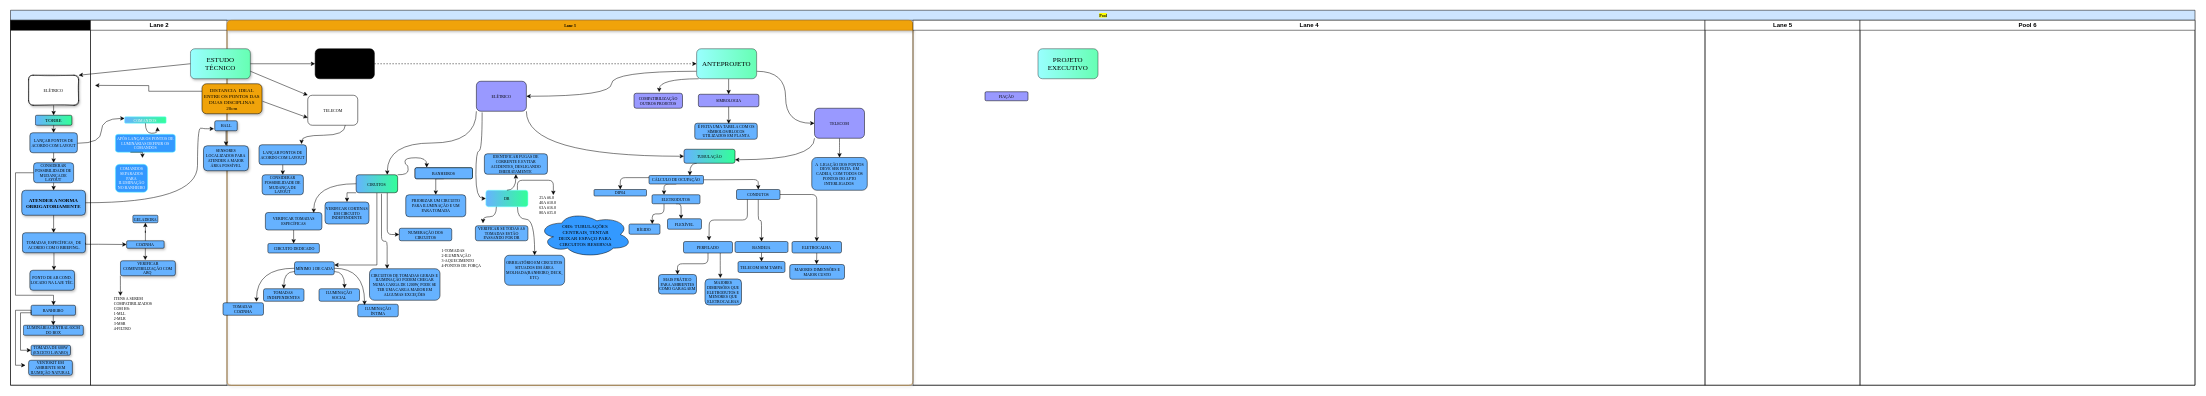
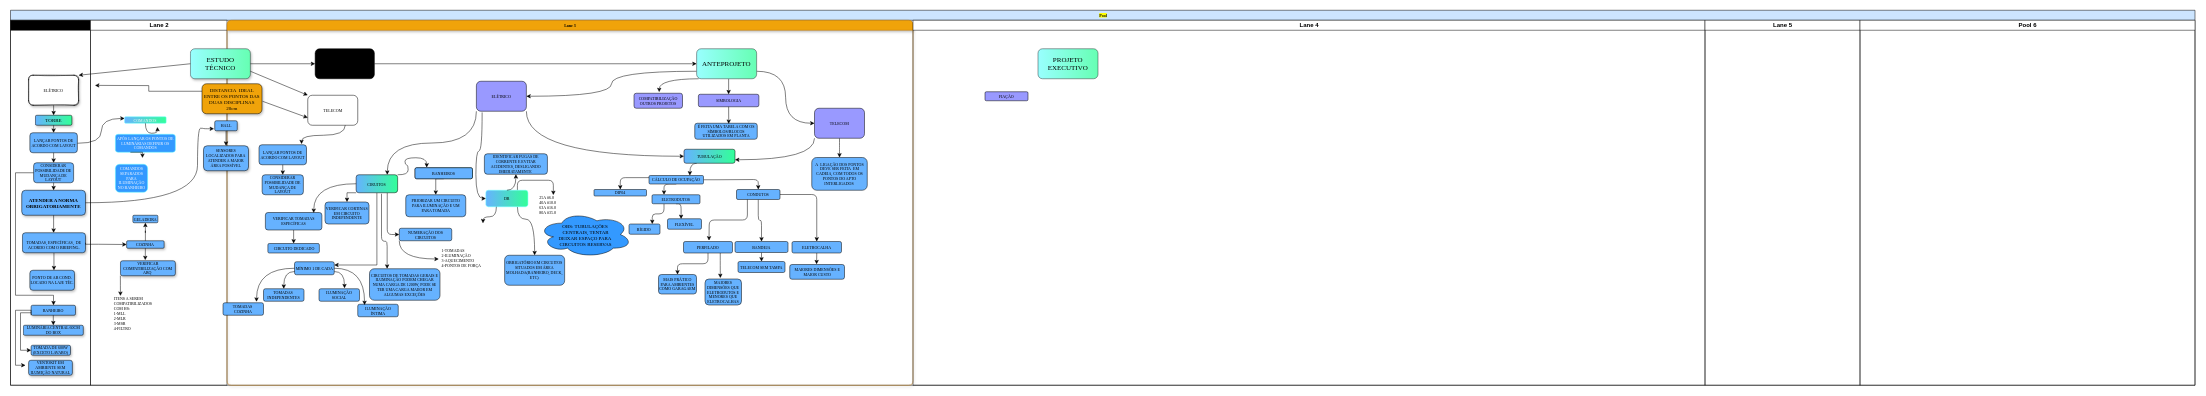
edge "VERIFICAR SE OS ITENS INDICADOS PELA CONSTRUTORA FORAM ATENDIDOS" -> "ANTEPROJETO": style dashed -> solid
node "VERIFICAR SE TODAS AS TOMADAS ESTÃO PASSANDO POR DR": removed
edge "NUMERAÇÃO DOS CIRCUITOS" -> "1-TOMADAS 2-ILUMINAÇÃO 3-AQUECIMENTO 4-PONTOS DE FORÇA": added
